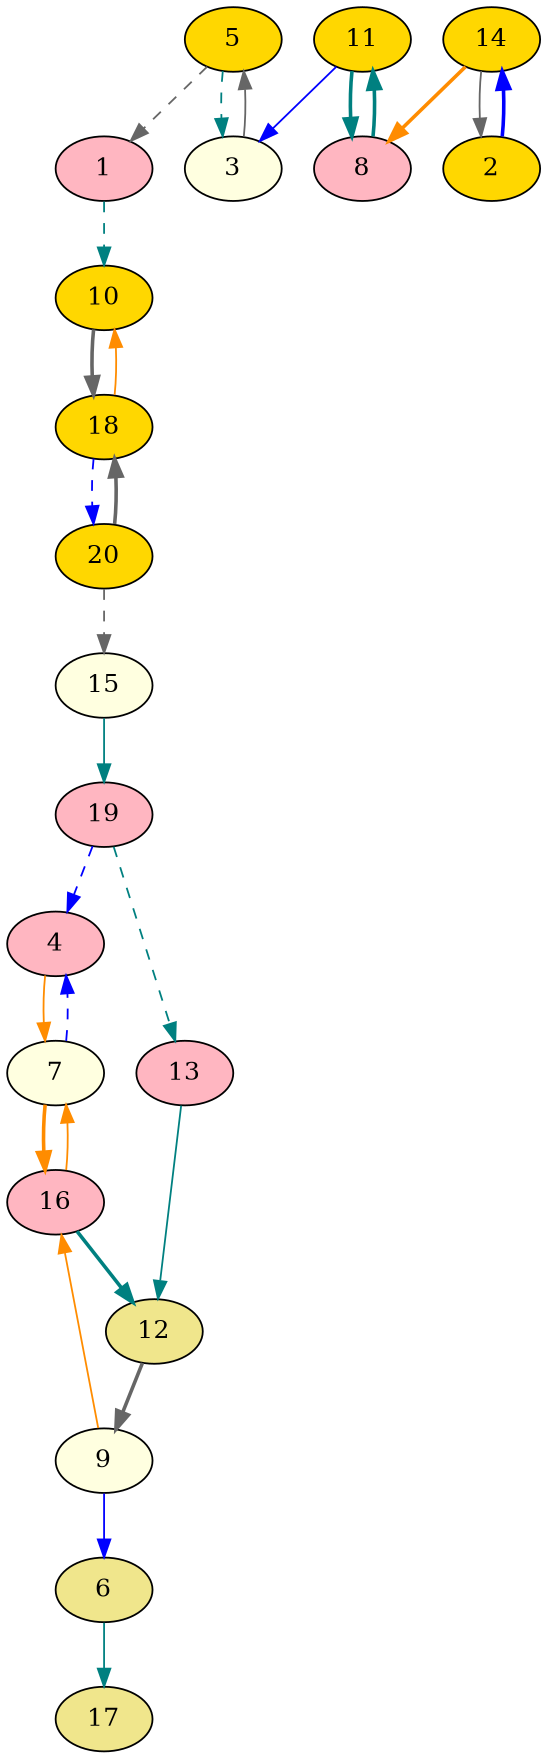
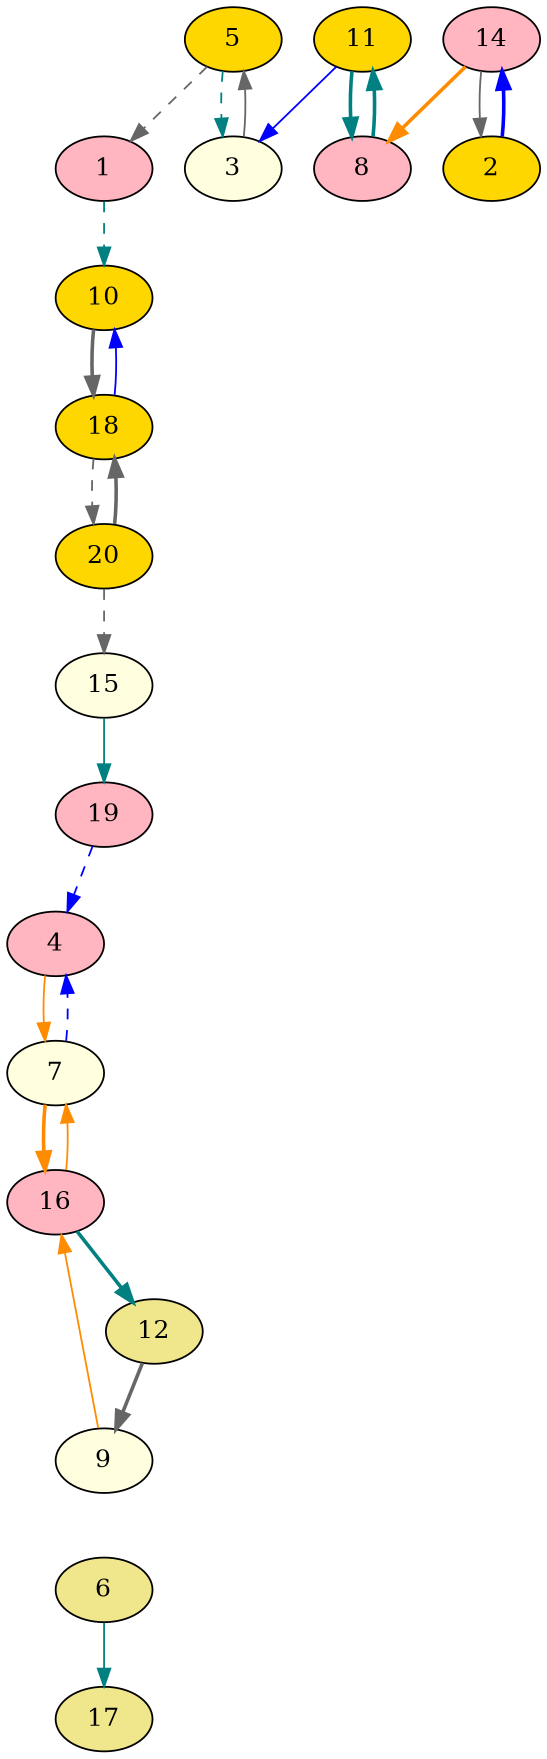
node "14": fillcolor gold -> lightpink
edge "18" -> "10": color darkorange -> blue
edge "18" -> "20": color blue -> gray40
node "13": removed
edge "9" -> "6": removed
